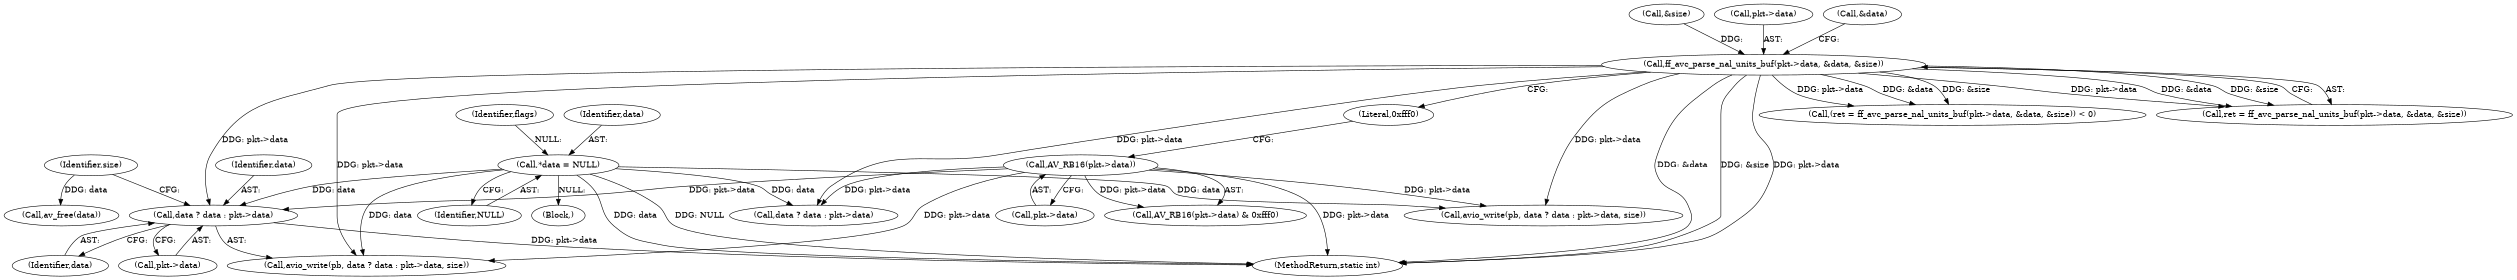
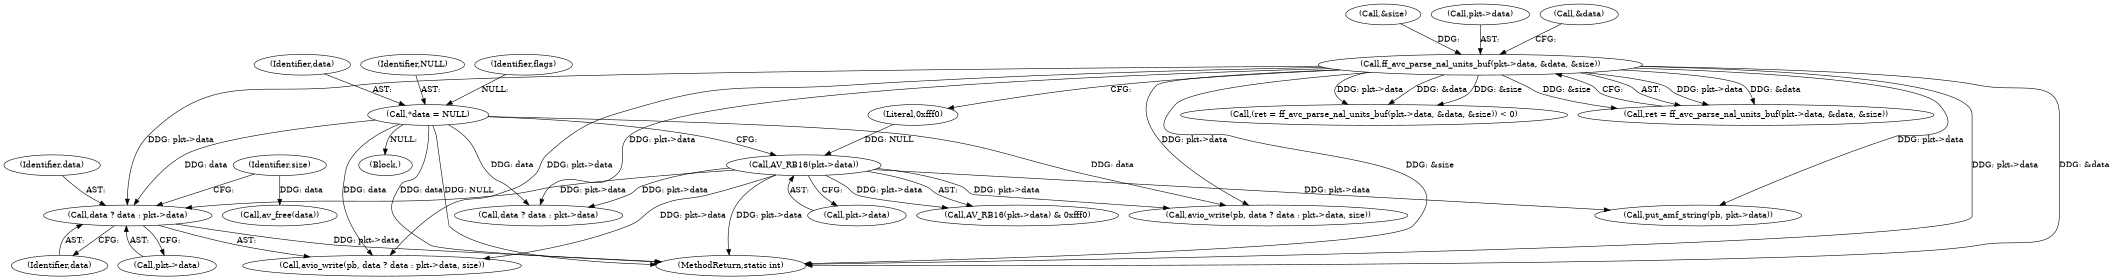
edge "(Literal,0xfff0)" -> "(Call,AV_RB16(pkt->data))": label "CFG: " -> "DDG: NULL"
edge "(Call,*data = NULL)" -> "(Identifier,NULL)": now "(Call,*data = NULL)" -> "(Call,AV_RB16(pkt->data))"
node "(Call,put_amf_string(pb, pkt->data))": added
